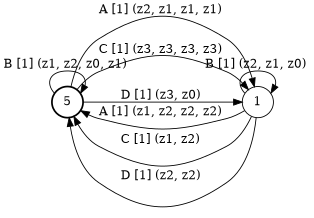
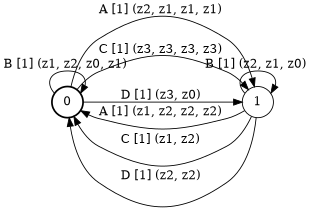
node "5": label "5" -> "0"
